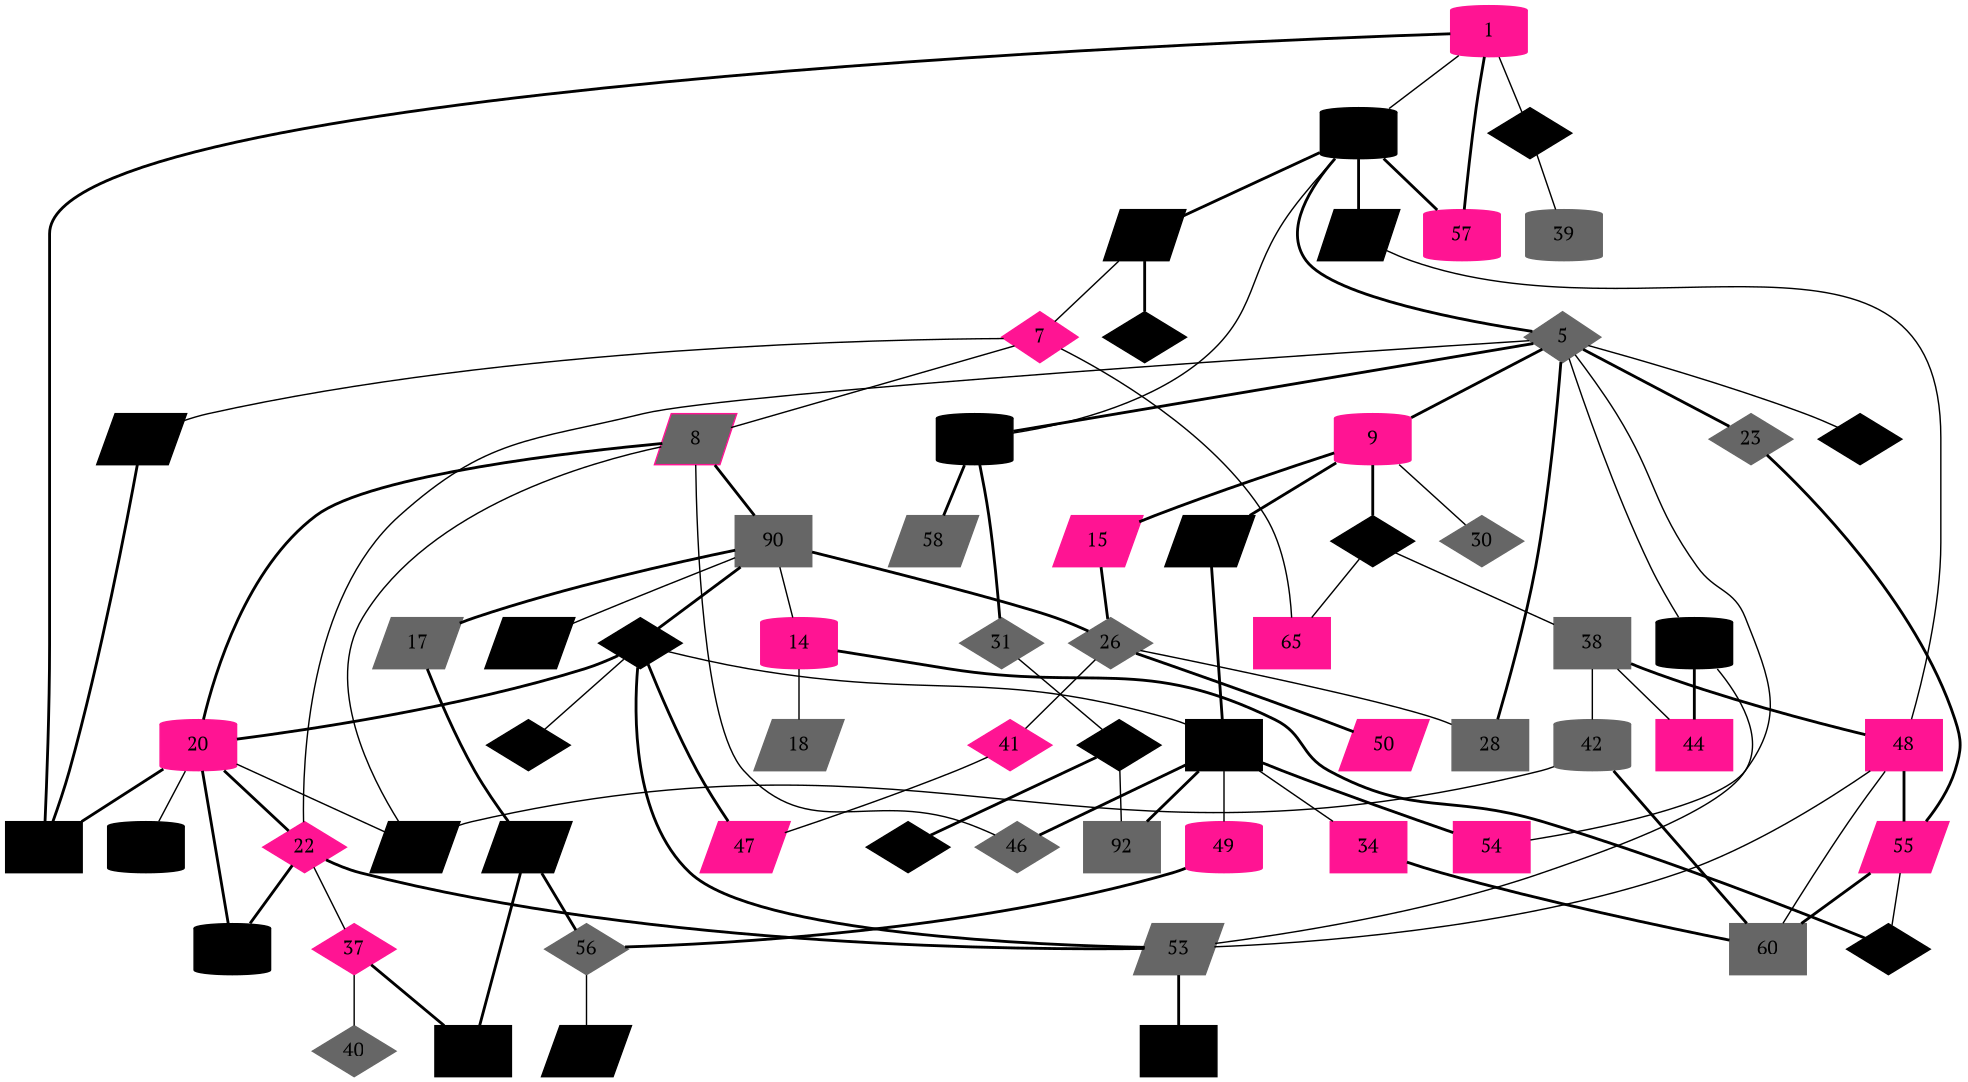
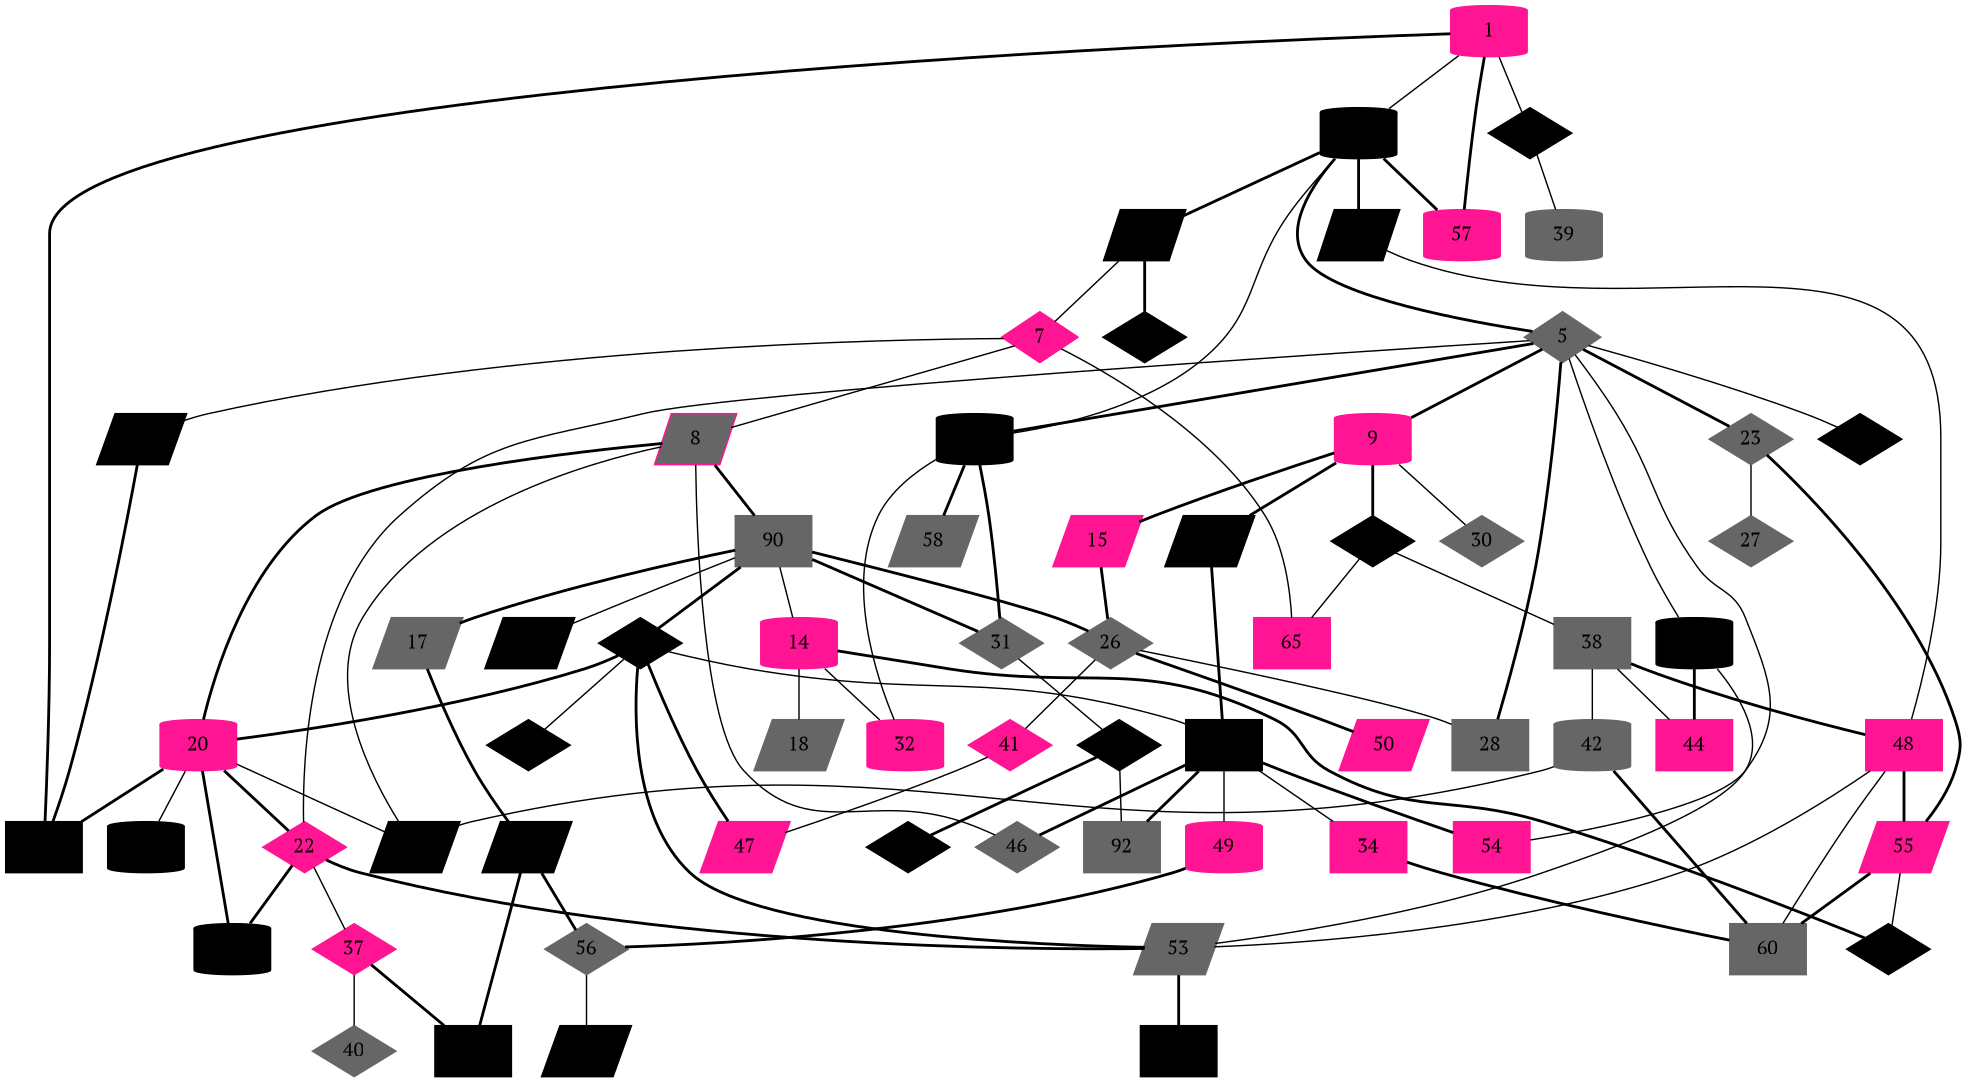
node "27": added
edge "90" -- "31": added
node "32": added
